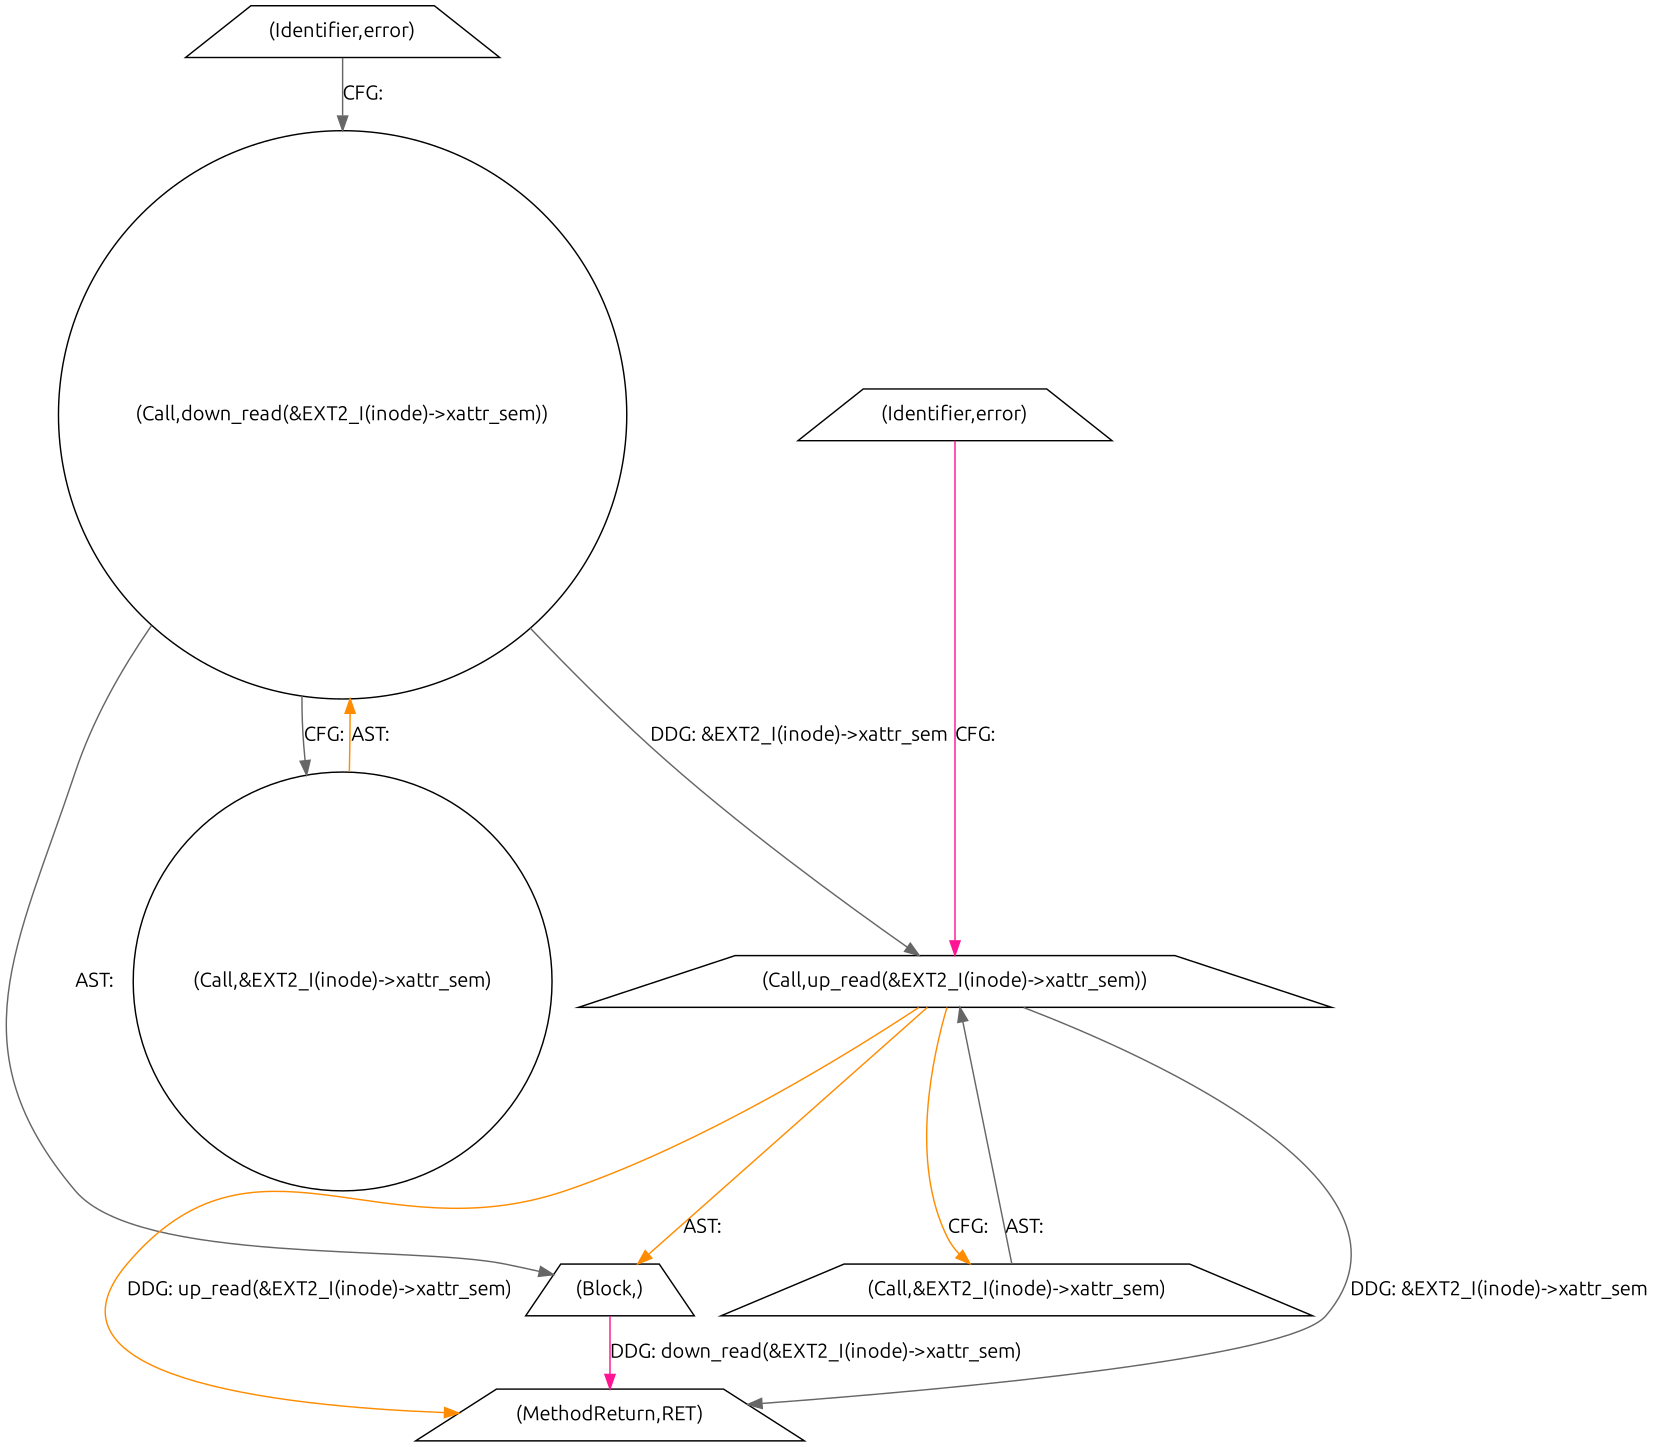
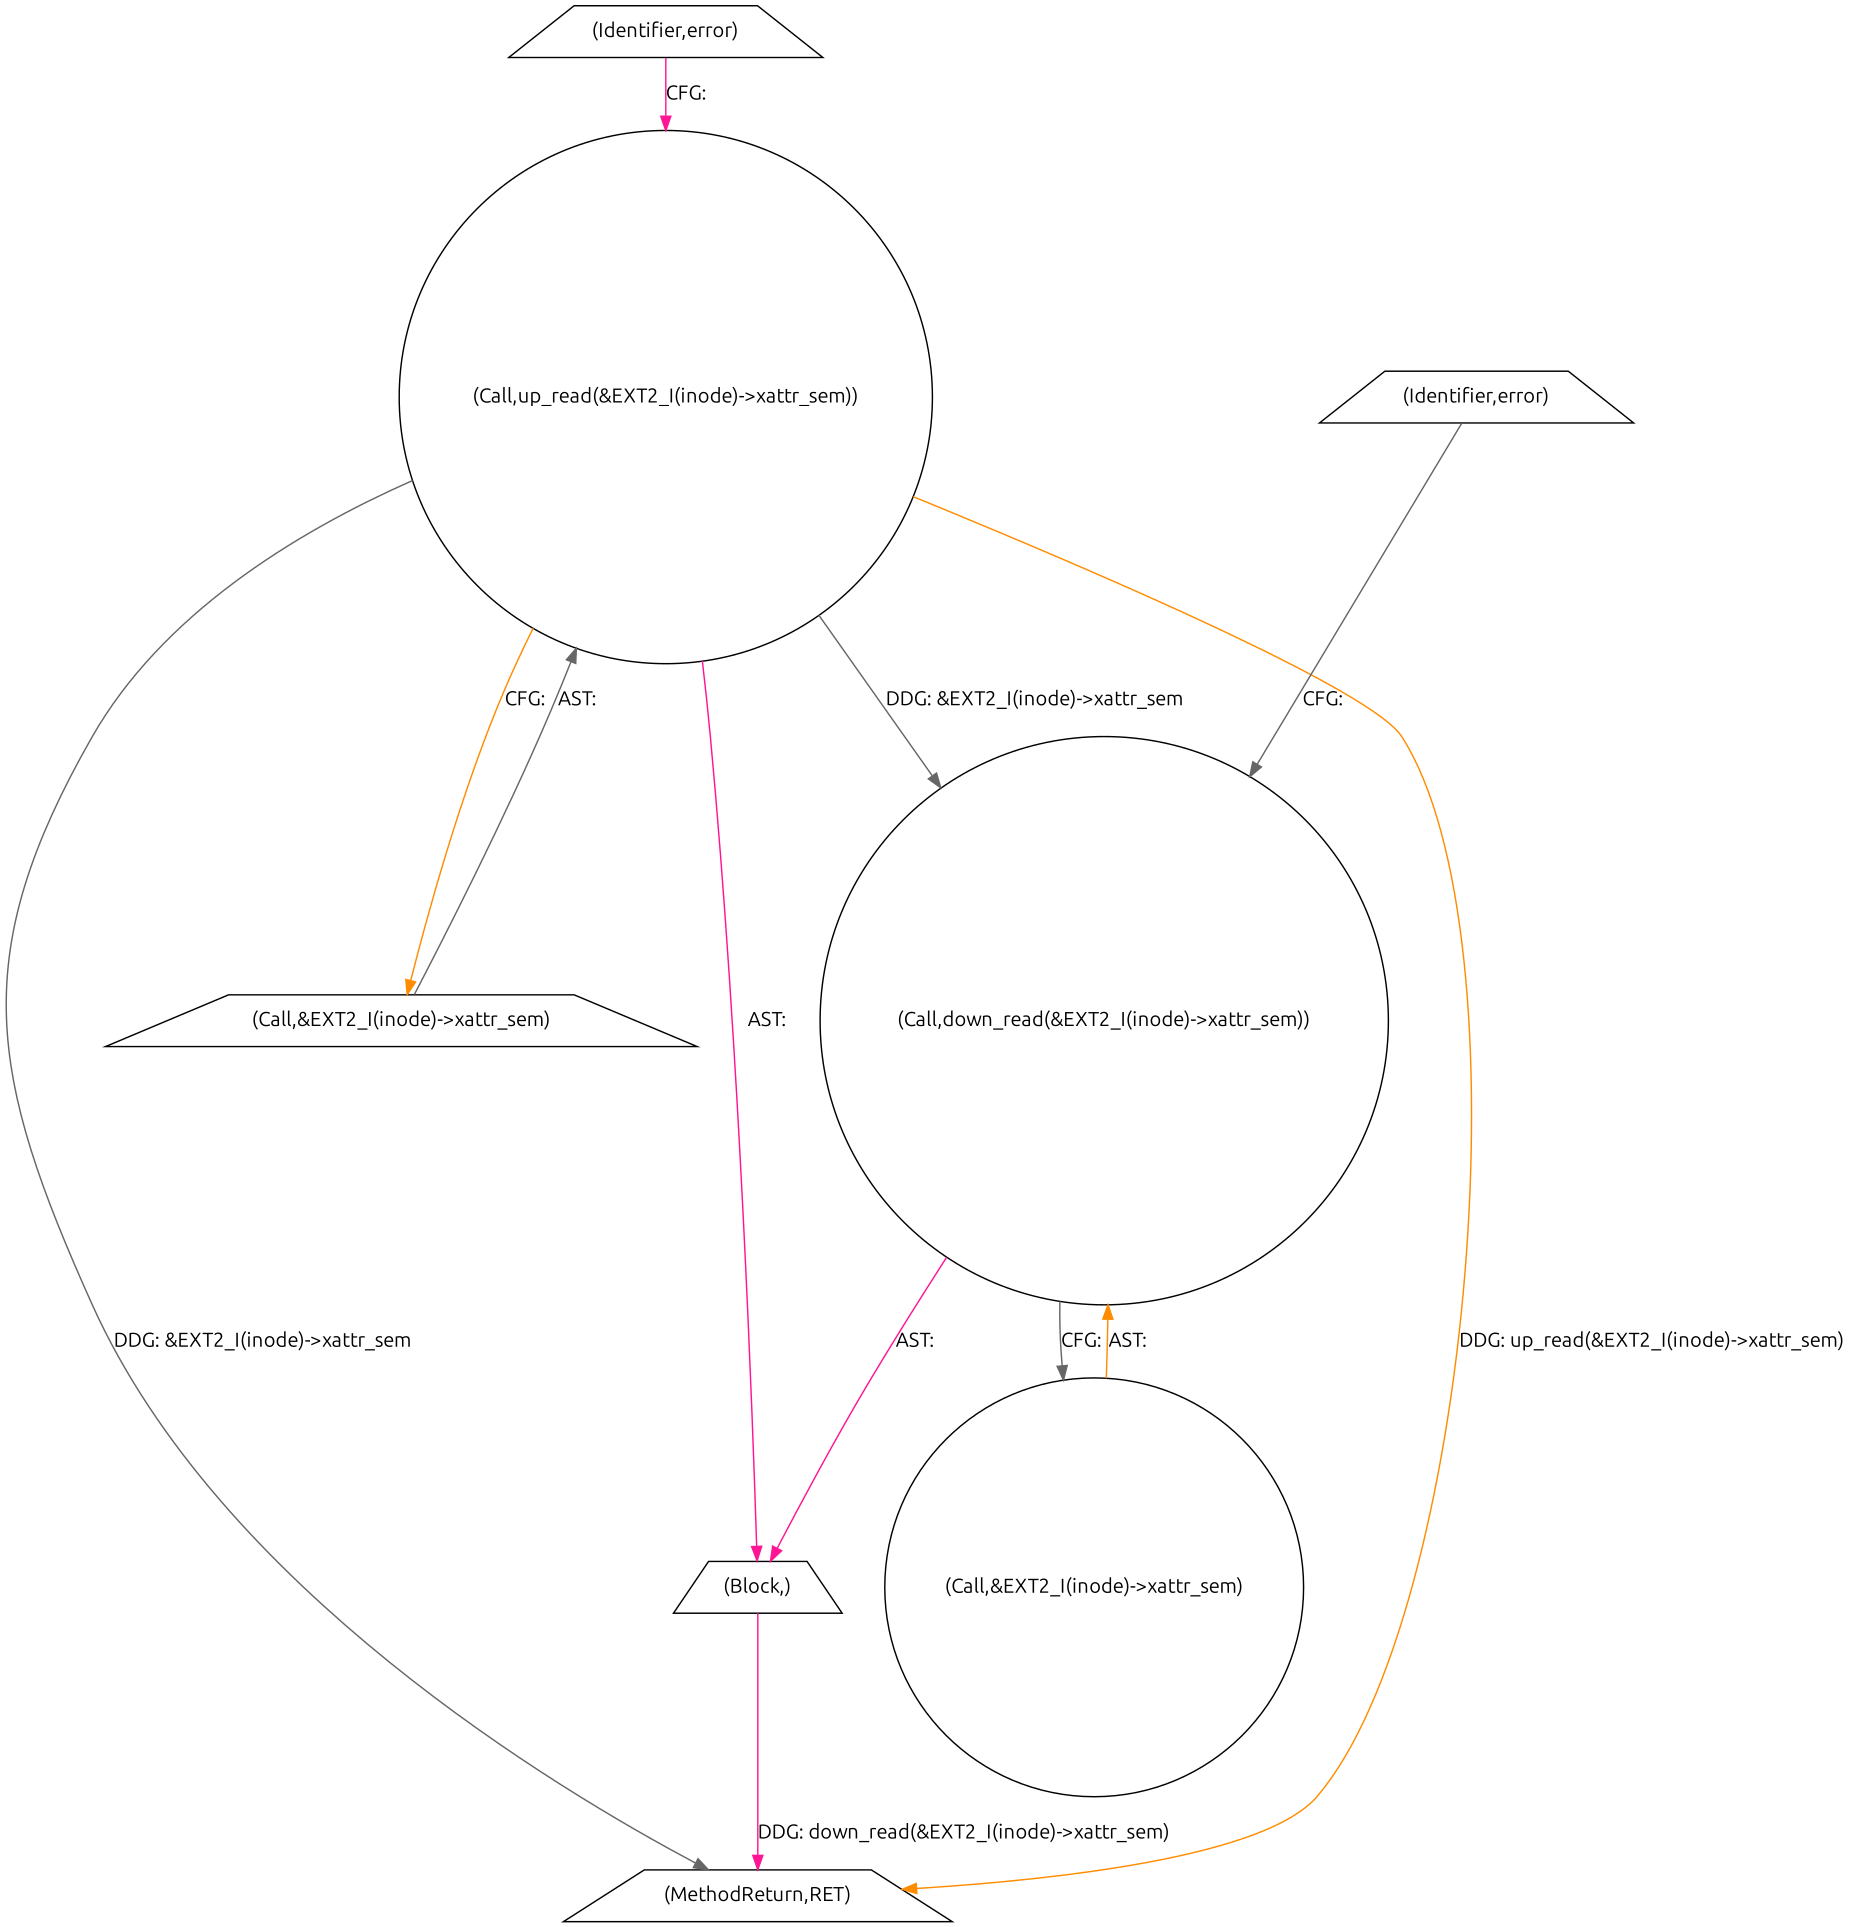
edge "(Call,down_read(&EXT2_I(inode)->xattr_sem))" -> "(Call,up_read(&EXT2_I(inode)->xattr_sem))": reversed
node "(Call,up_read(&EXT2_I(inode)->xattr_sem))": shape trapezium -> circle
edge "(Call,up_read(&EXT2_I(inode)->xattr_sem))" -> "(Block,)": color darkorange -> deeppink
edge "(Call,down_read(&EXT2_I(inode)->xattr_sem))" -> "(Block,)": color gray40 -> deeppink
